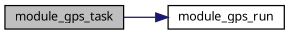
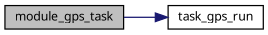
node "module_gps_run": label "module_gps_run" -> "task_gps_run"
